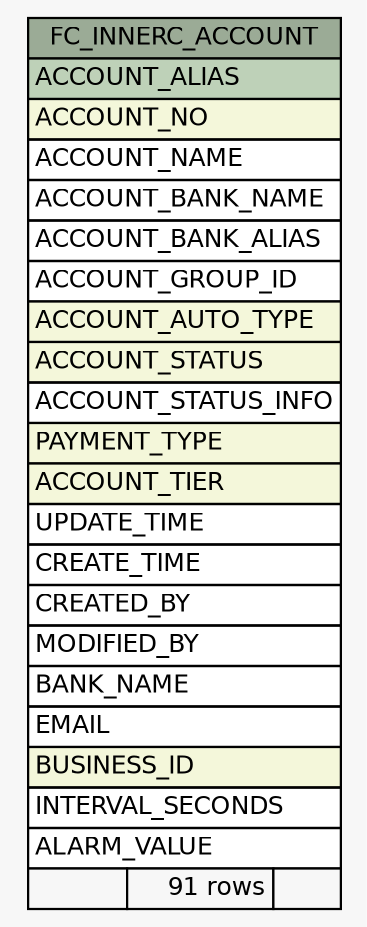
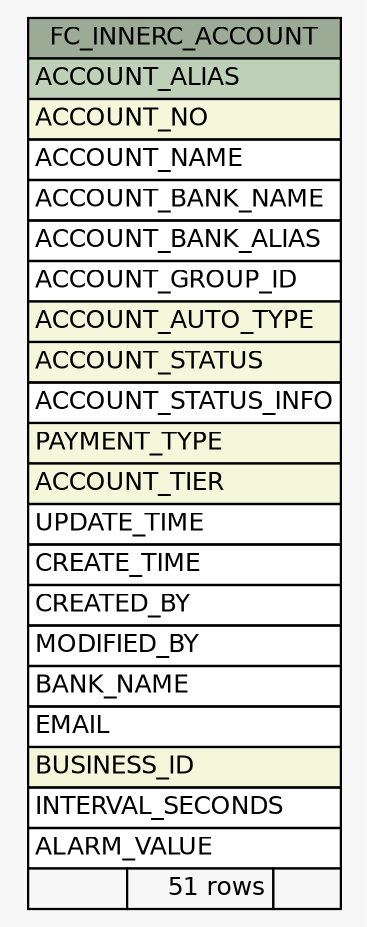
node "FC_INNERC_ACCOUNT": text "91 rows" -> "51 rows"
